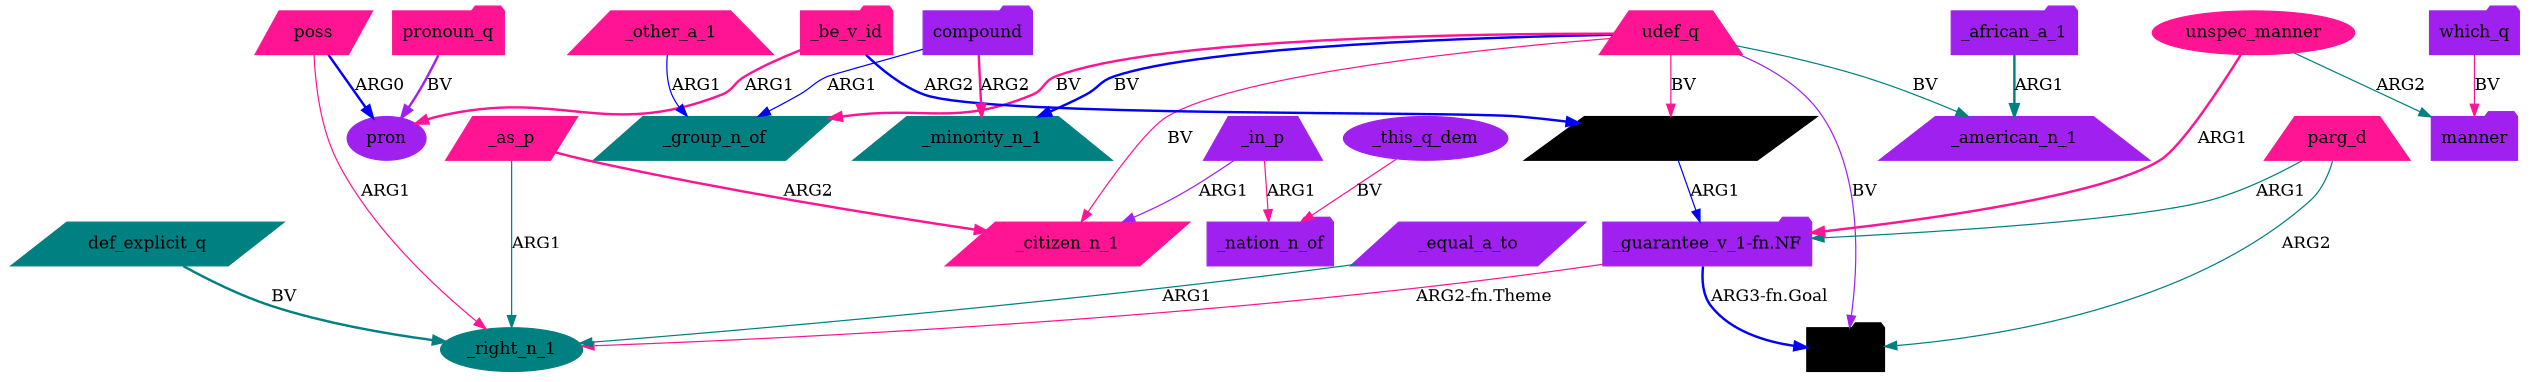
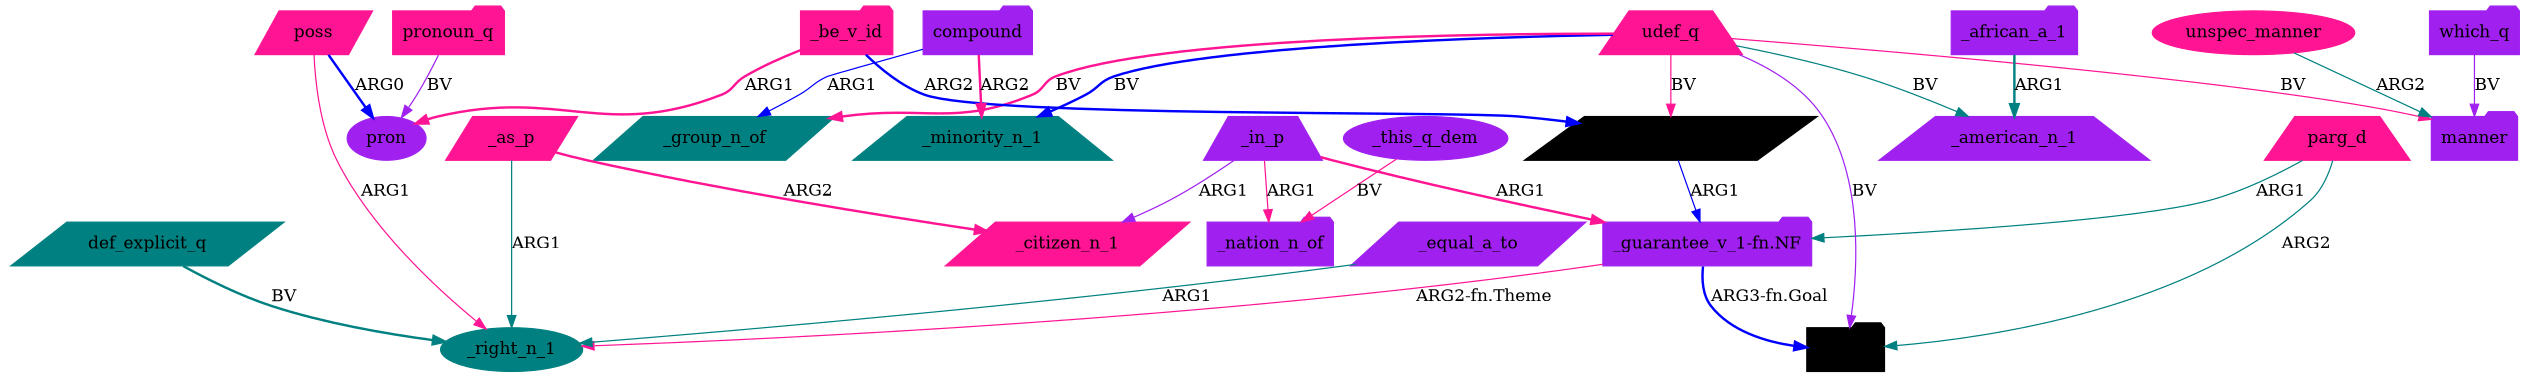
node "_other_a_1": removed
edge "udef_q" -> "_citizen_n_1": now "udef_q" -> "manner"
edge "which_q" -> "manner": color deeppink -> purple
edge "pronoun_q" -> "pron": style bold -> solid
edge "unspec_manner" -> "_guarantee_v_1-fn.NF": now "_in_p" -> "_guarantee_v_1-fn.NF"
